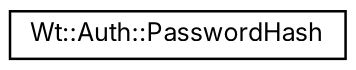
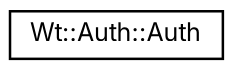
node "Wt::Auth::PasswordHash": label "Wt::Auth::PasswordHash" -> "Wt::Auth::Auth"
